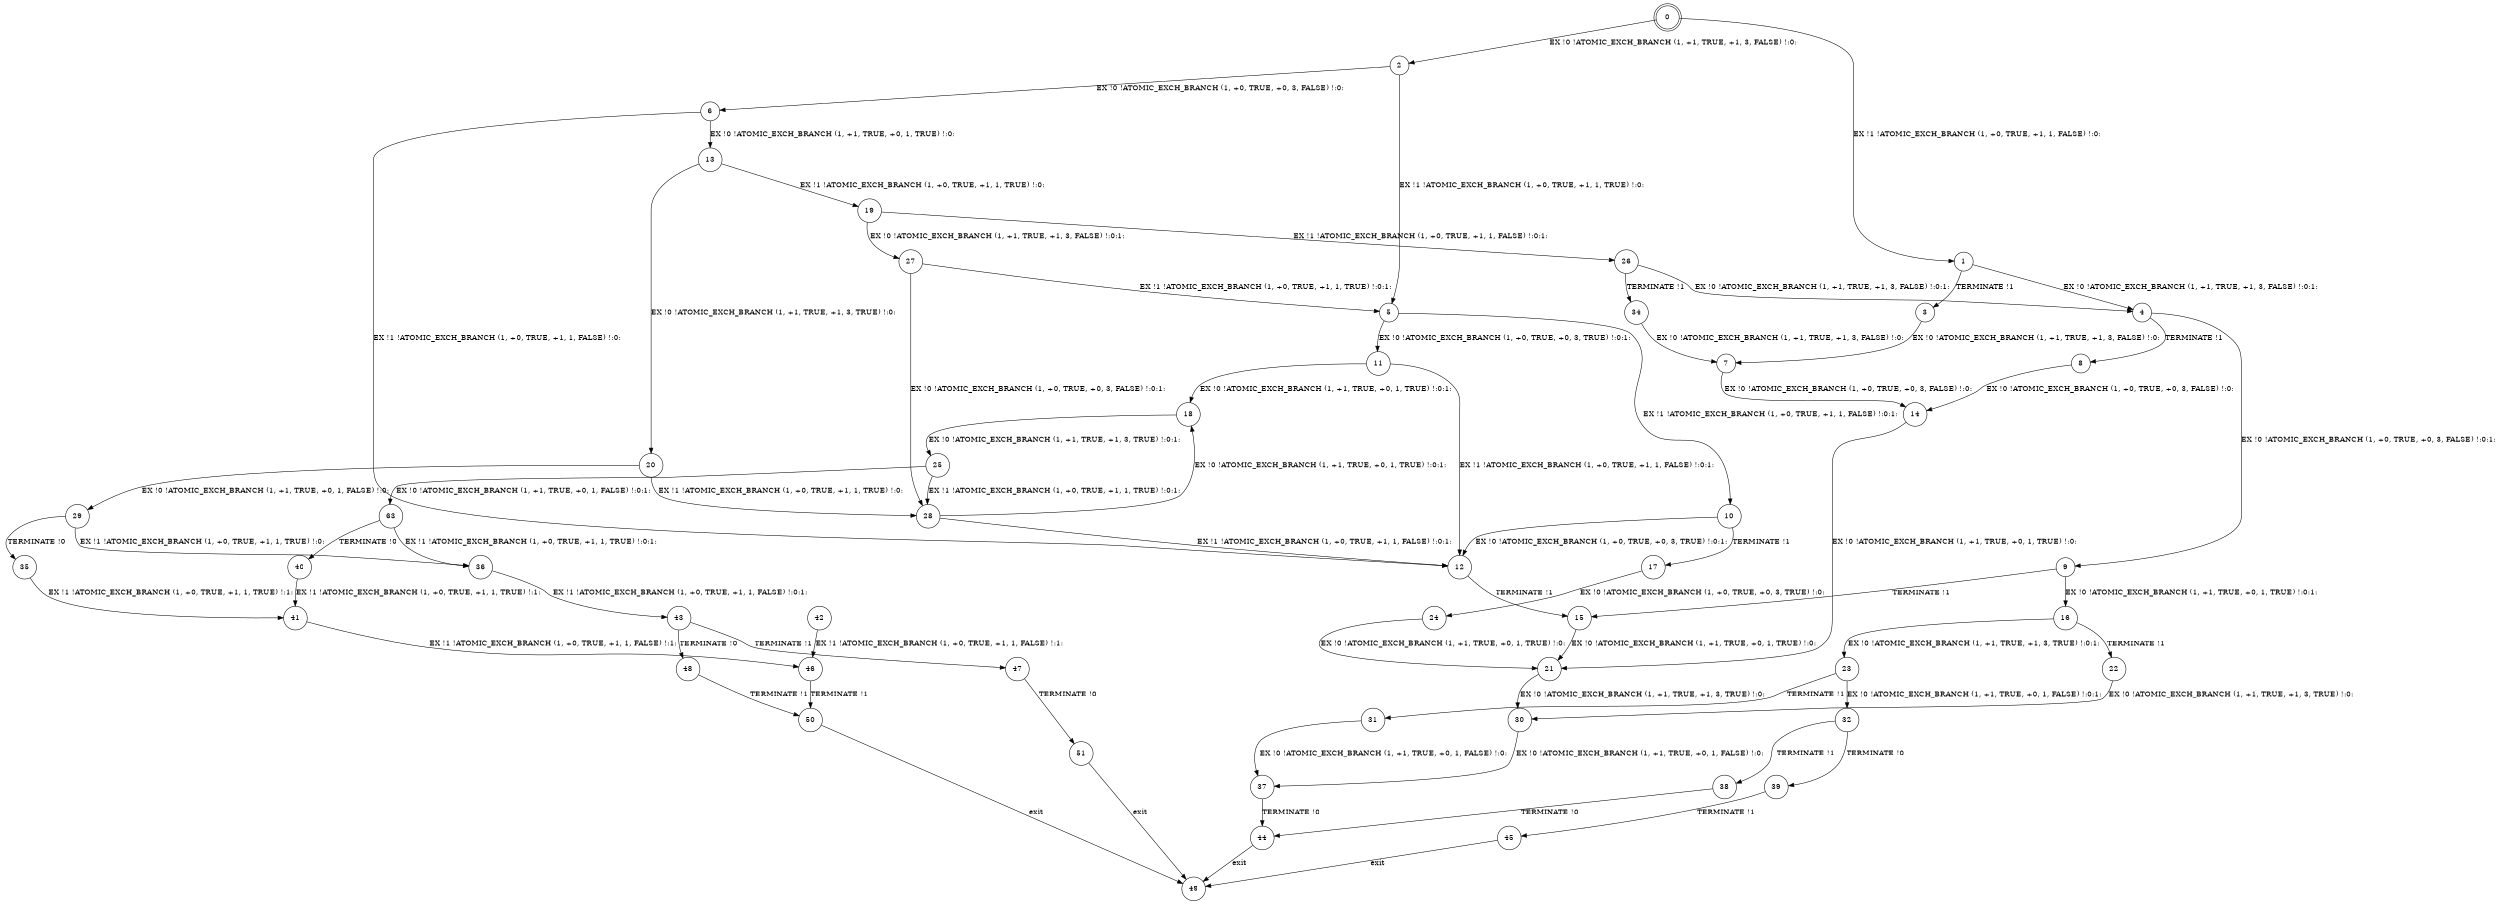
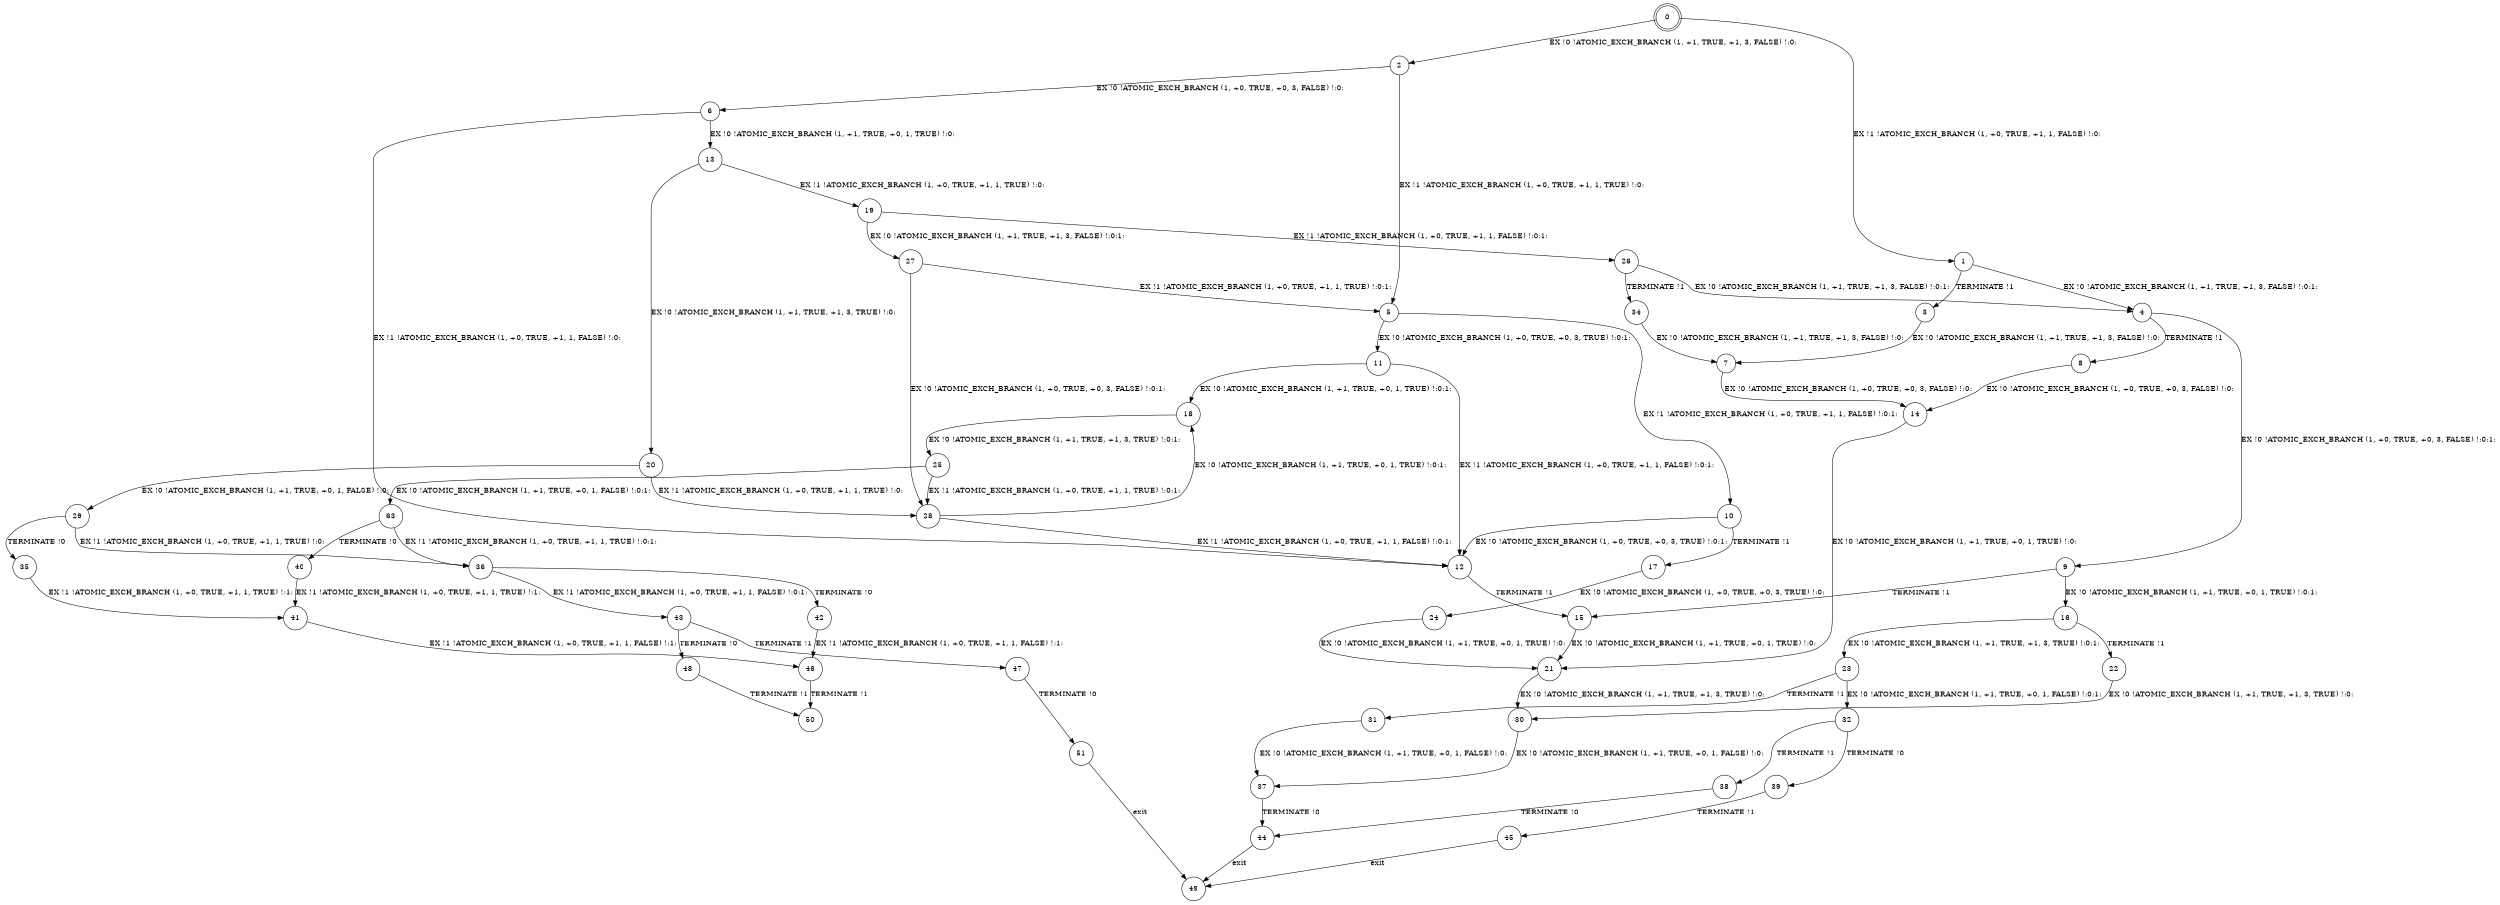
edge "36" -> "42": added, label "TERMINATE !0"
edge "50" -> "49": removed, label "exit"
